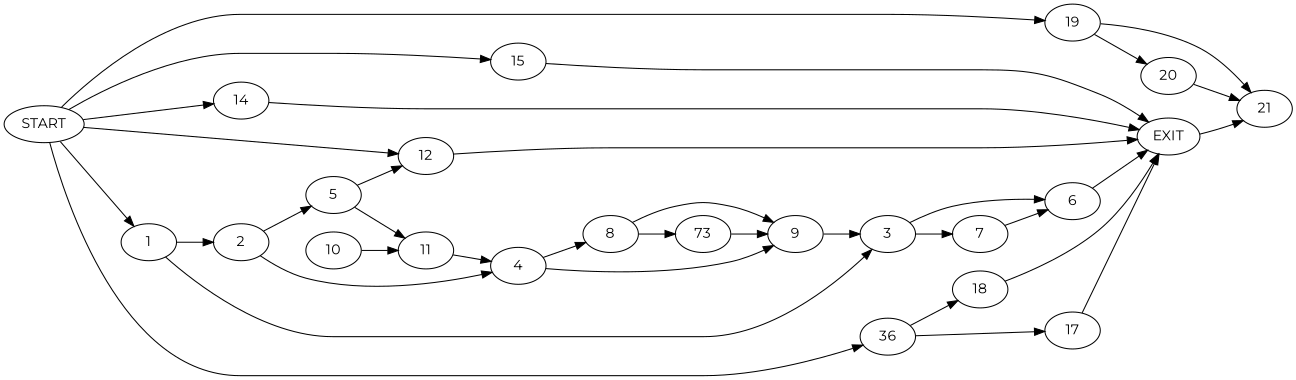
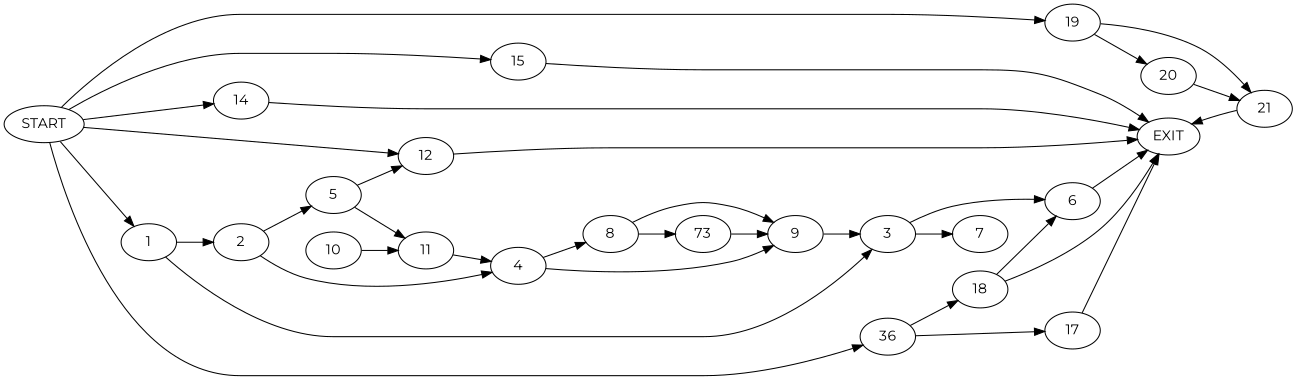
edge "EXIT" -> "21": reversed
edge "7" -> "6": now "18" -> "6"
